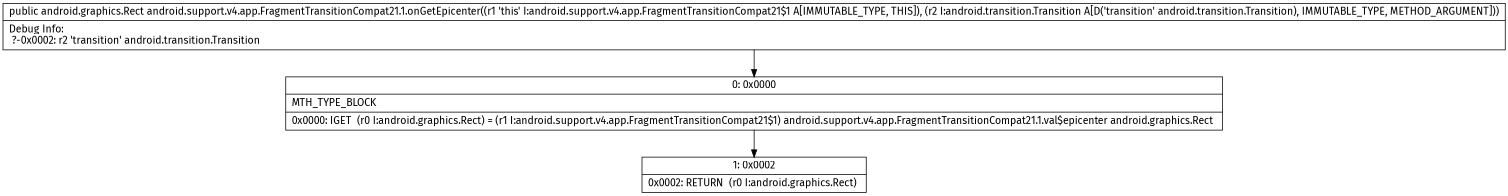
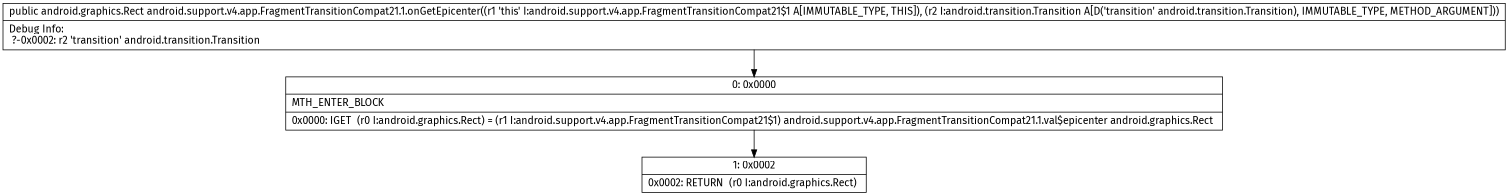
node "0: 0x0000": text "MTH_TYPE_BLOCK" -> "MTH_ENTER_BLOCK"
